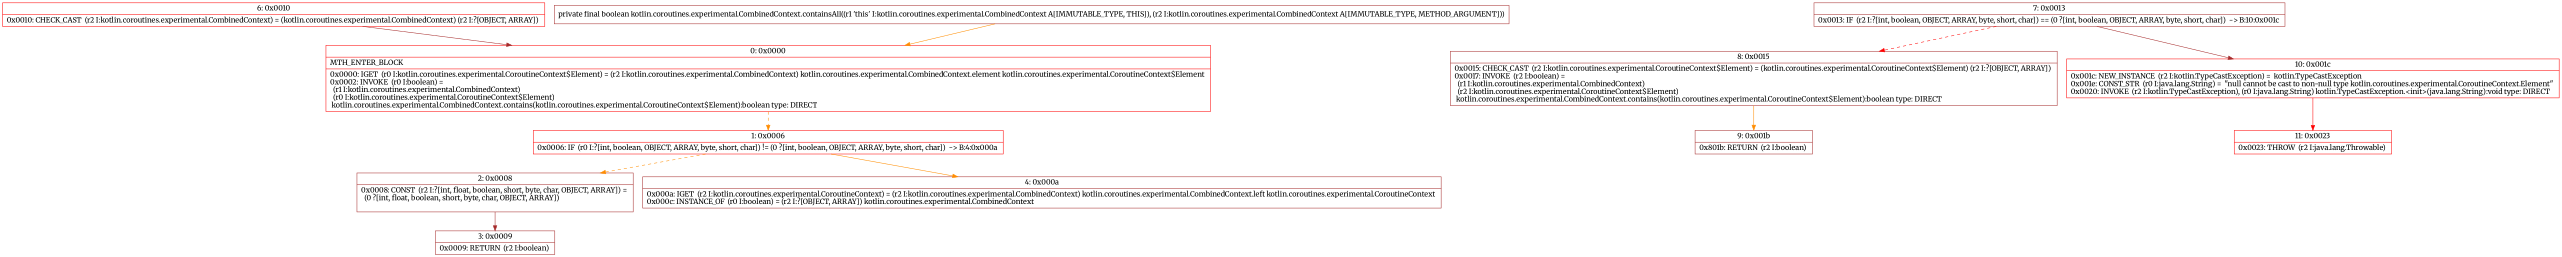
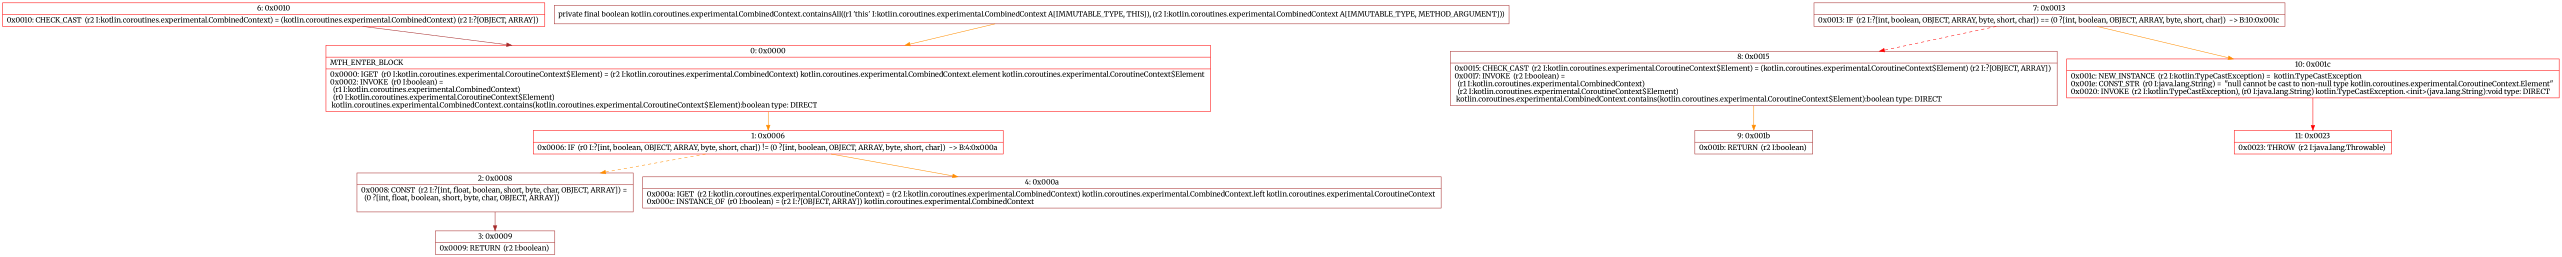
edge "7: 0x0013" -> "10: 0x001c": color brown -> darkorange
edge "0: 0x0000" -> "1: 0x0006": style dashed -> solid
node "9: 0x001b": text "0x801b: RETURN  (r2 I:boolean)" -> "0x001b: RETURN  (r2 I:boolean)"
